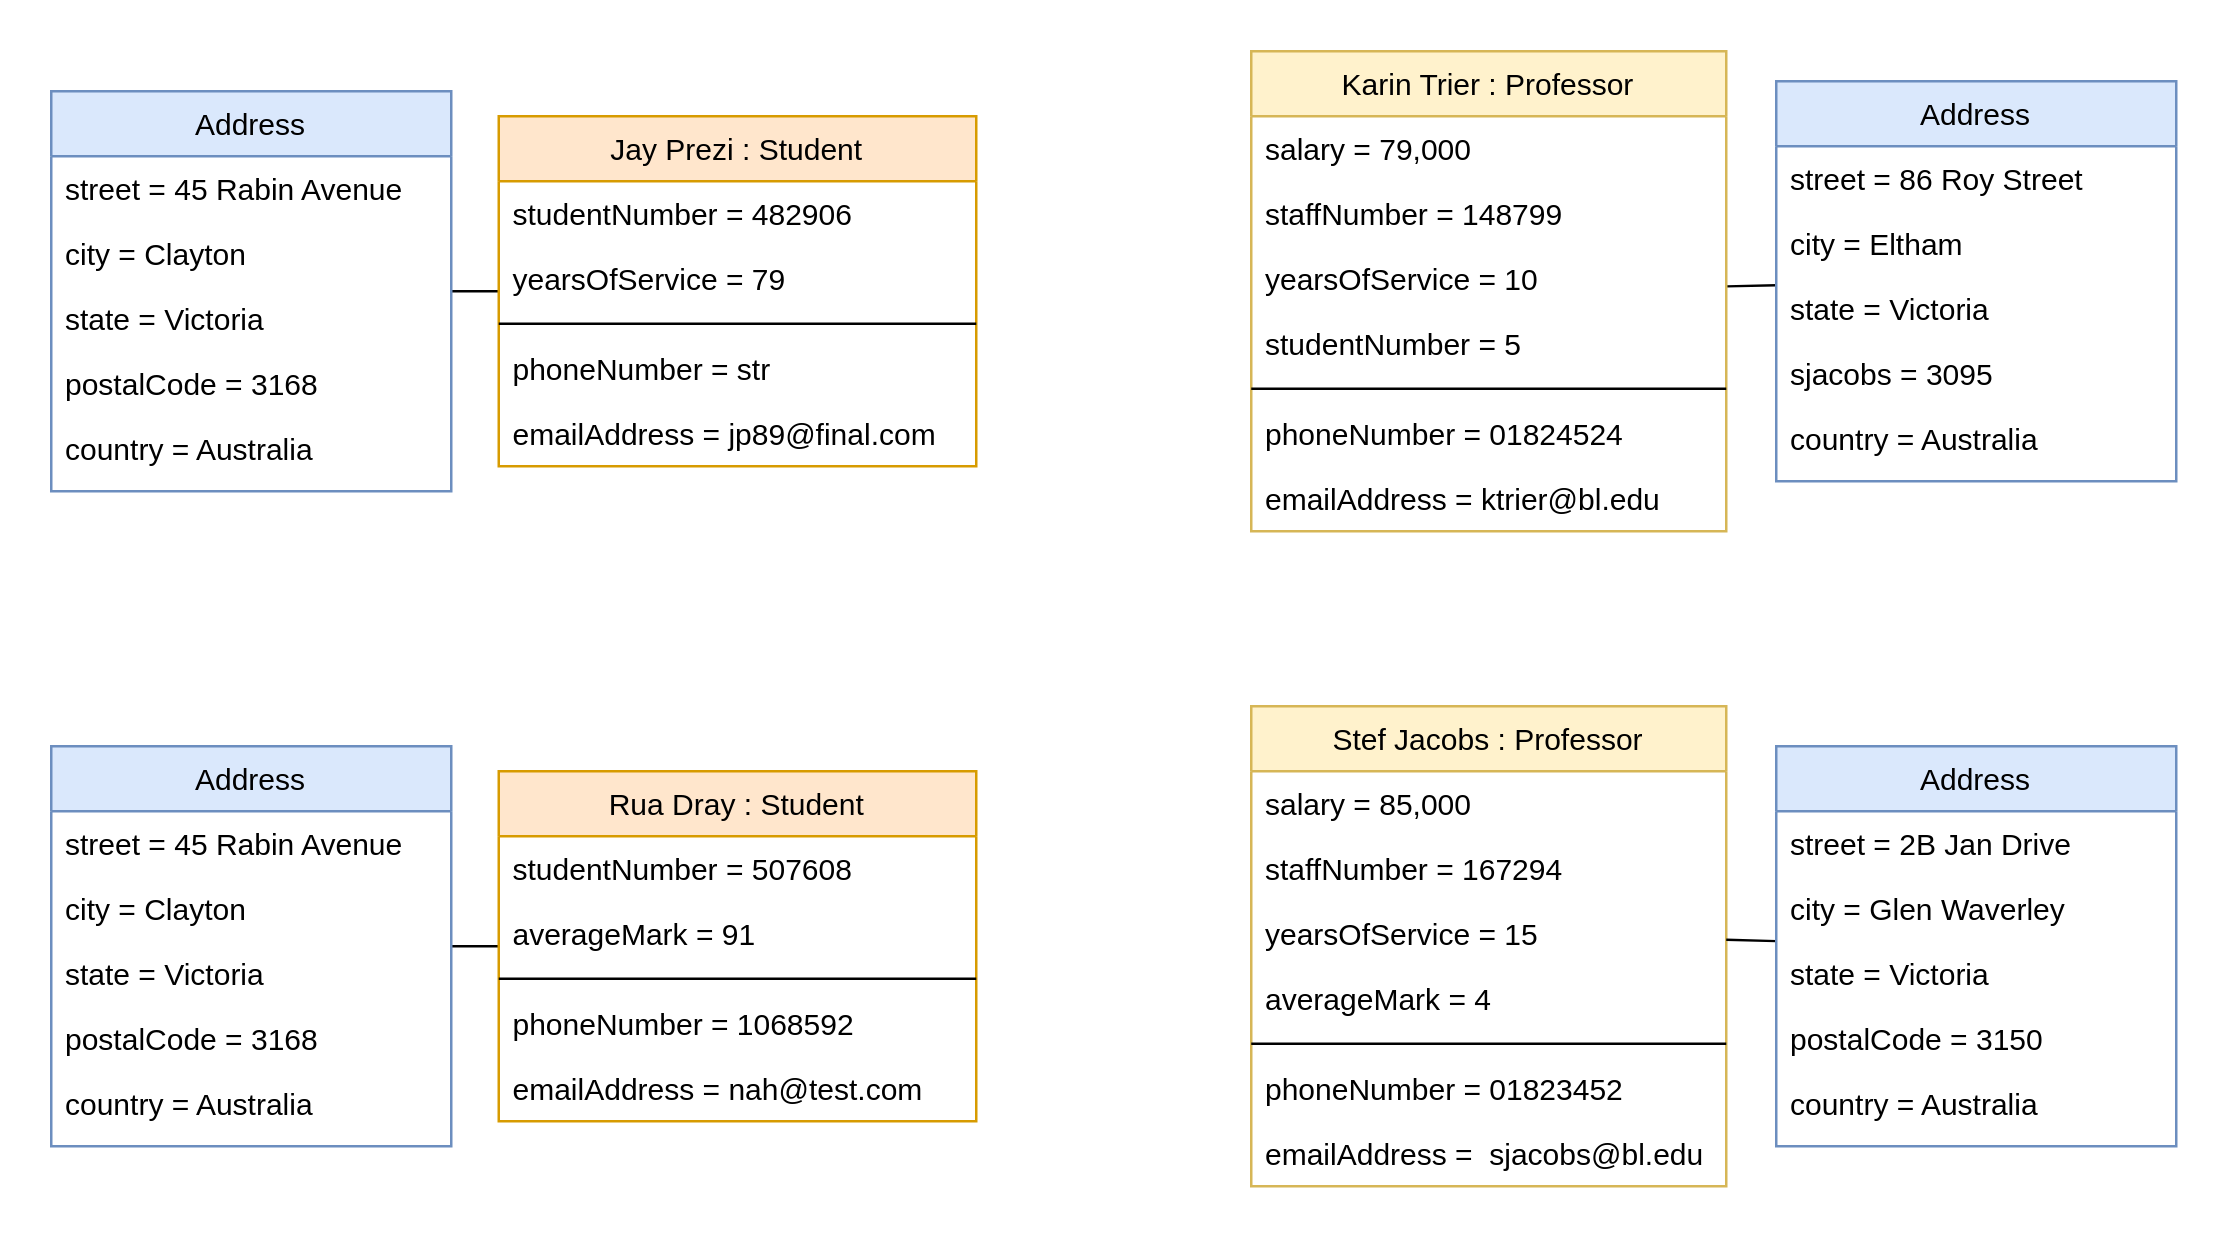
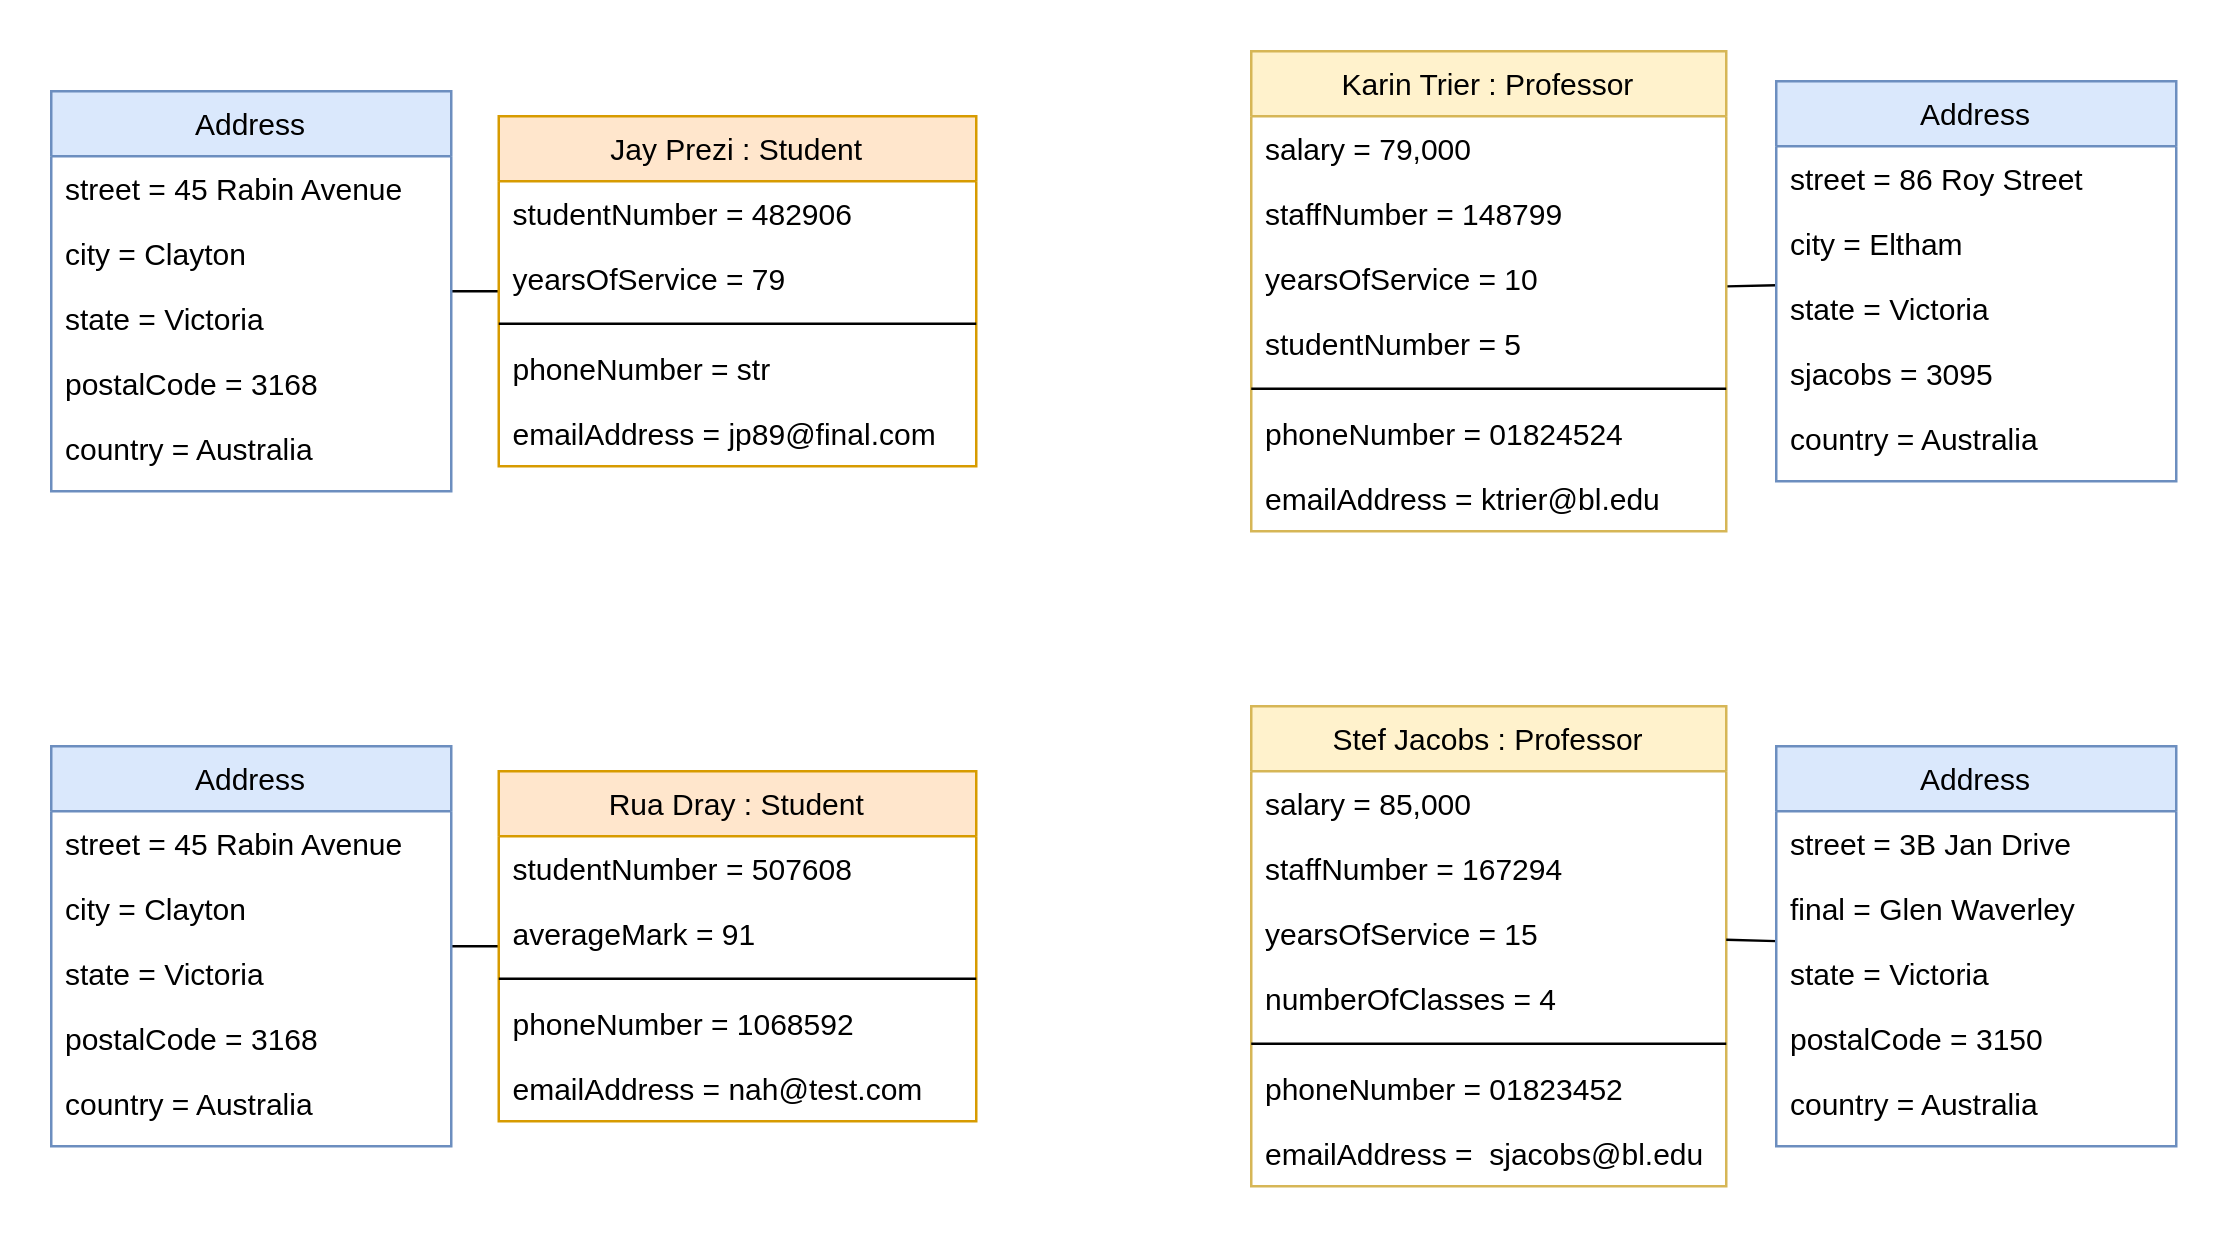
node "street = 2B Jan Drive": label "street = 2B Jan Drive" -> "street = 3B Jan Drive"
node "city = Glen Waverley": label "city = Glen Waverley" -> "final = Glen Waverley"
node "averageMark = 4": label "averageMark = 4" -> "numberOfClasses = 4"
